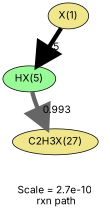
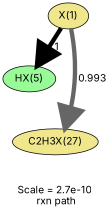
edge "X(1)" -> "HX(5)": label " 5" -> " 1"
edge "HX(5)" -> "C2H3X(27)": now "X(1)" -> "C2H3X(27)"
